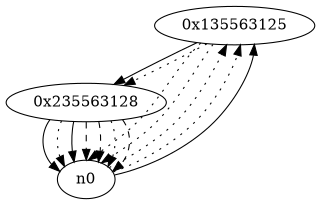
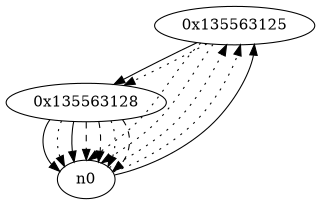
node "0x235563128": label "0x235563128" -> "0x135563128"
